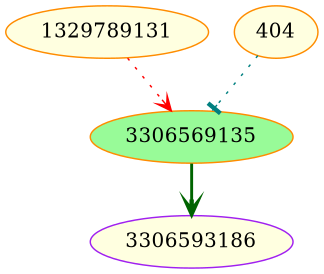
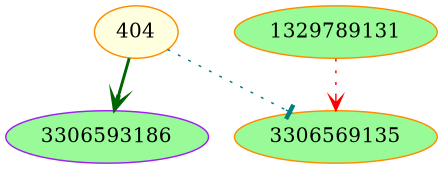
node "1329789131": fillcolor lightyellow -> palegreen
edge "3306569135" -> "3306593186": now "404" -> "3306593186"
node "3306593186": fillcolor lightyellow -> palegreen
